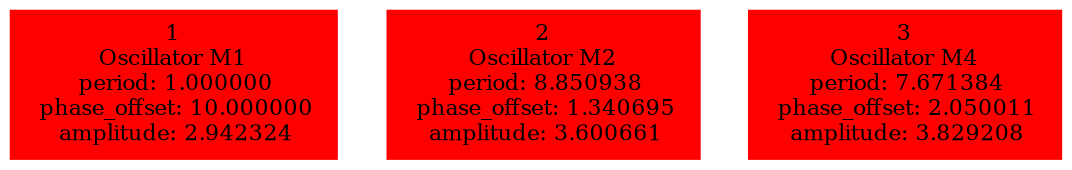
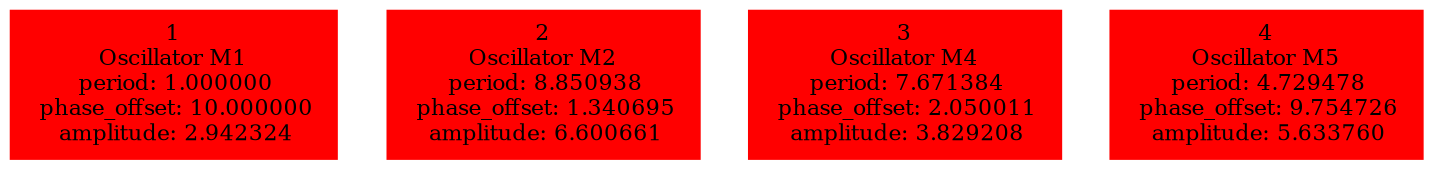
node "4": added
node "2": text "amplitude: 3.600661" -> "amplitude: 6.600661"
